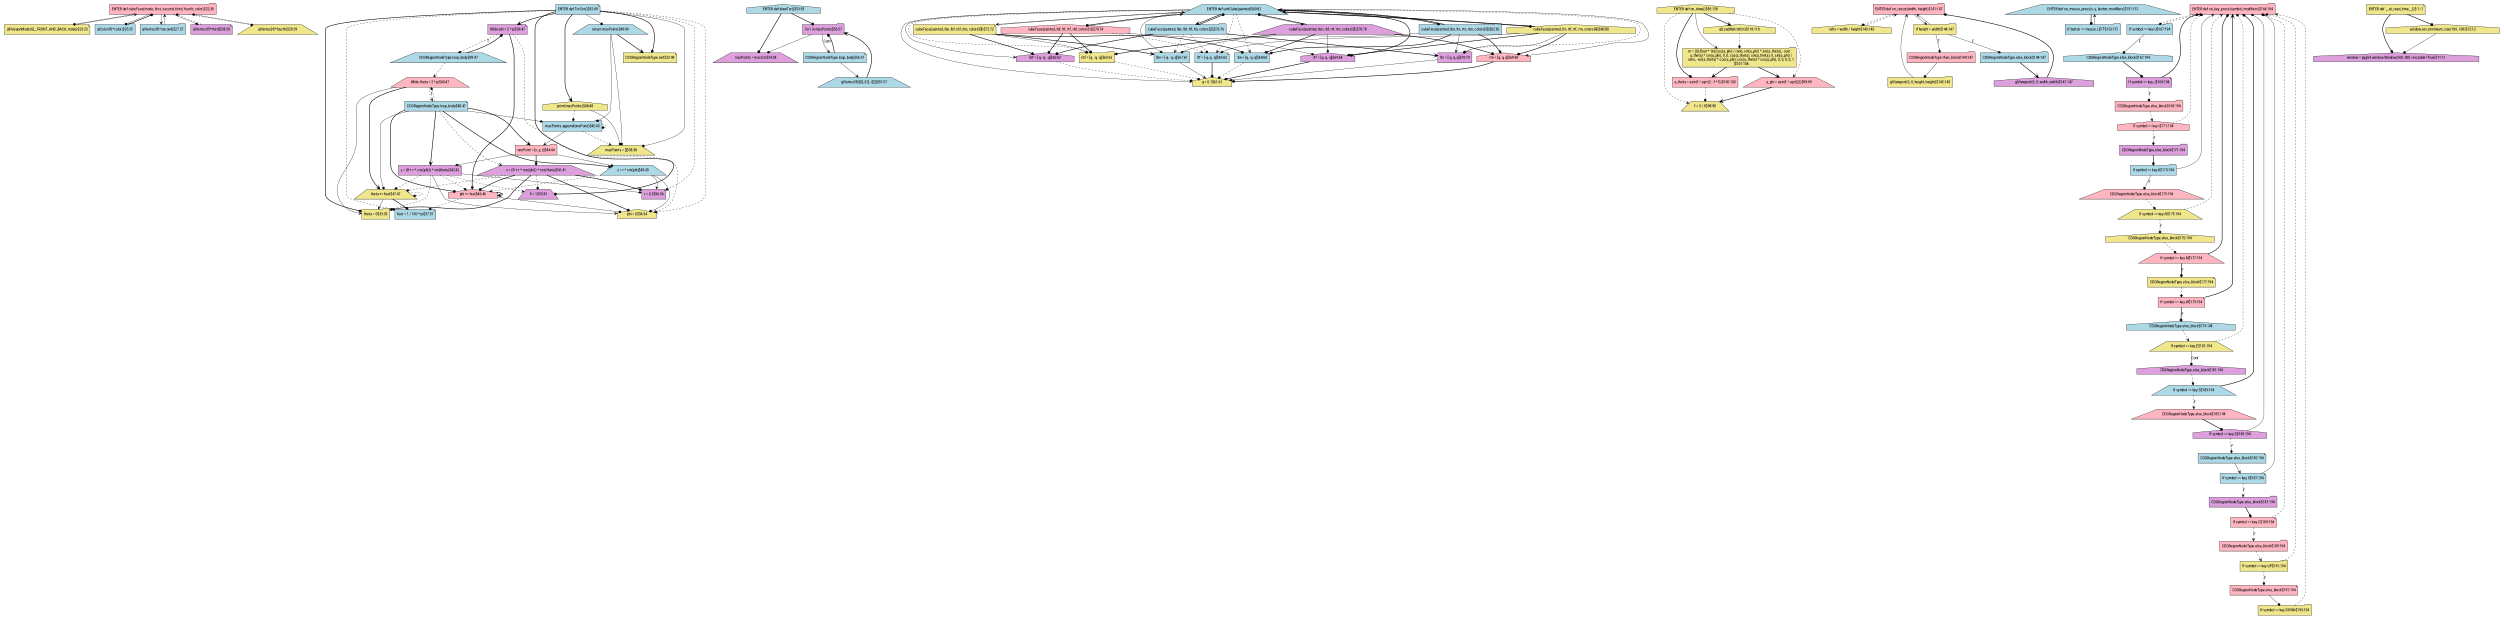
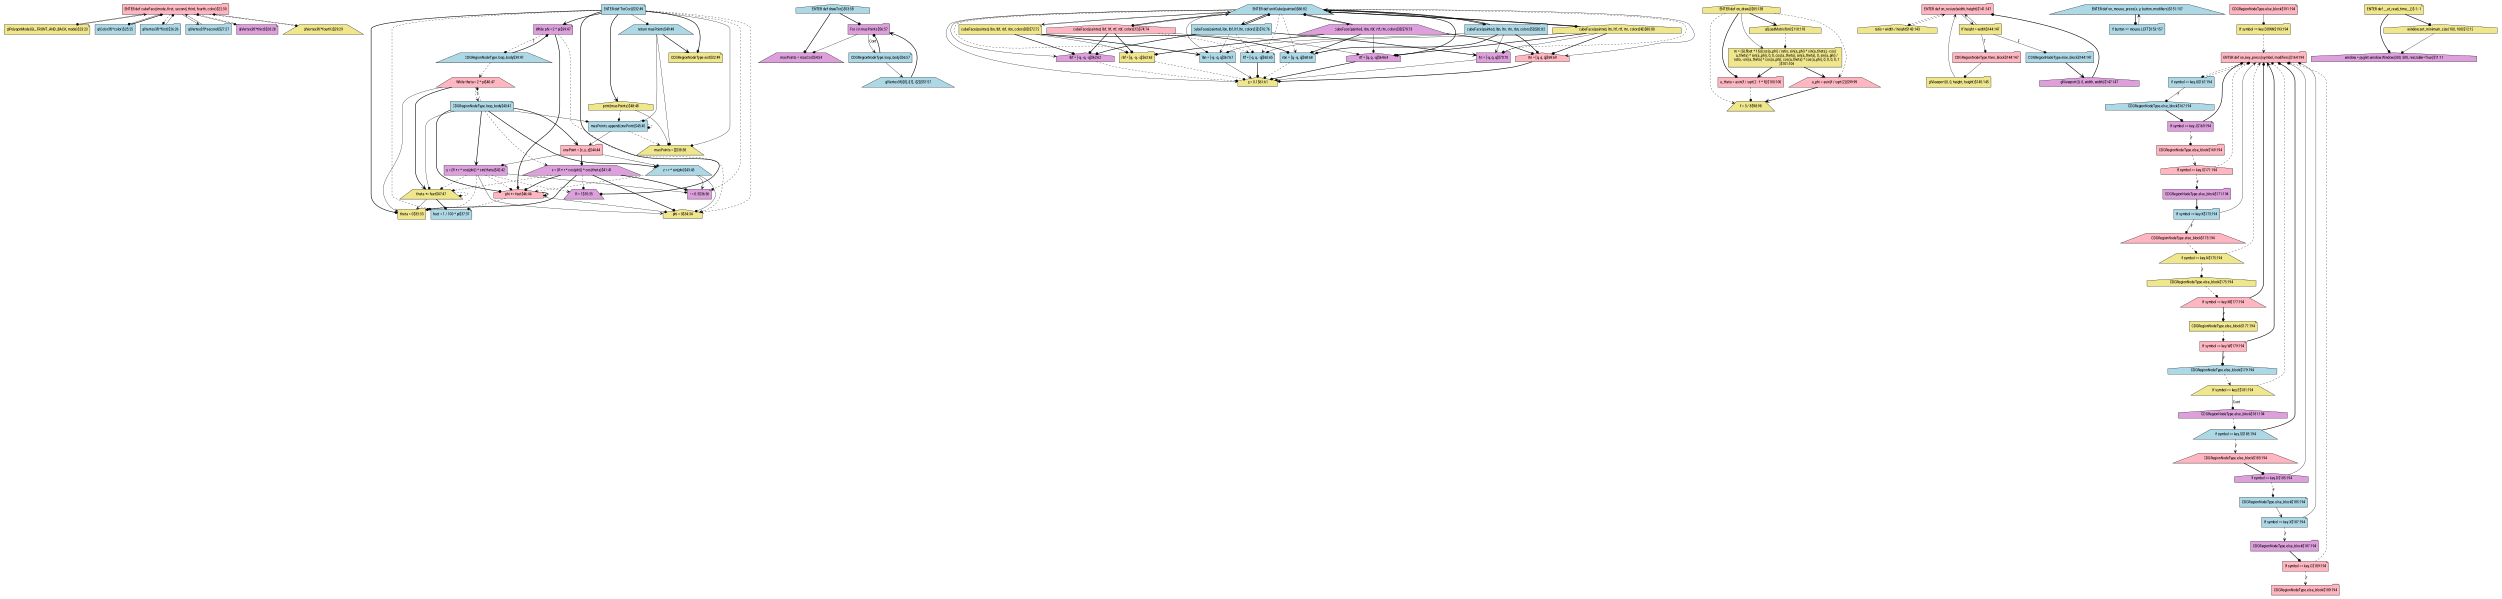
node "glVertex3f(*first)$26:26": added
node "If symbol == key.UP$191:194": removed
